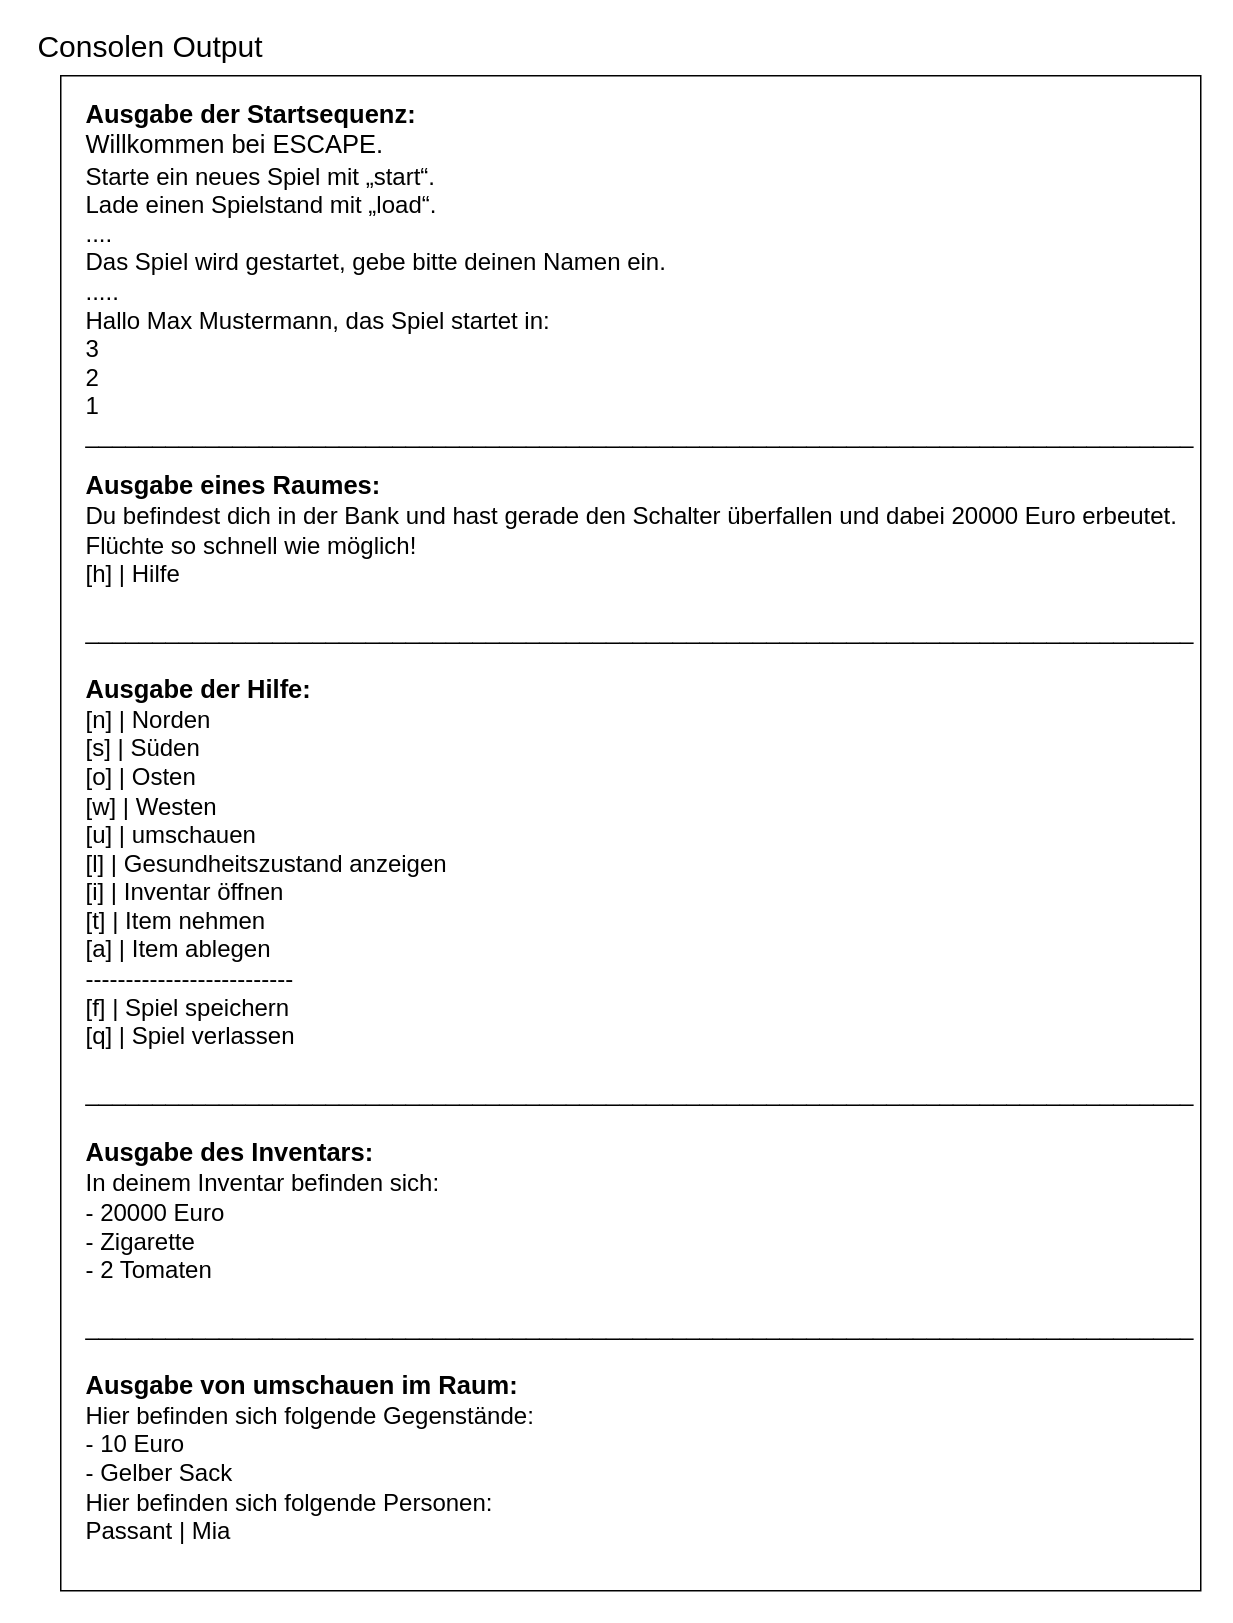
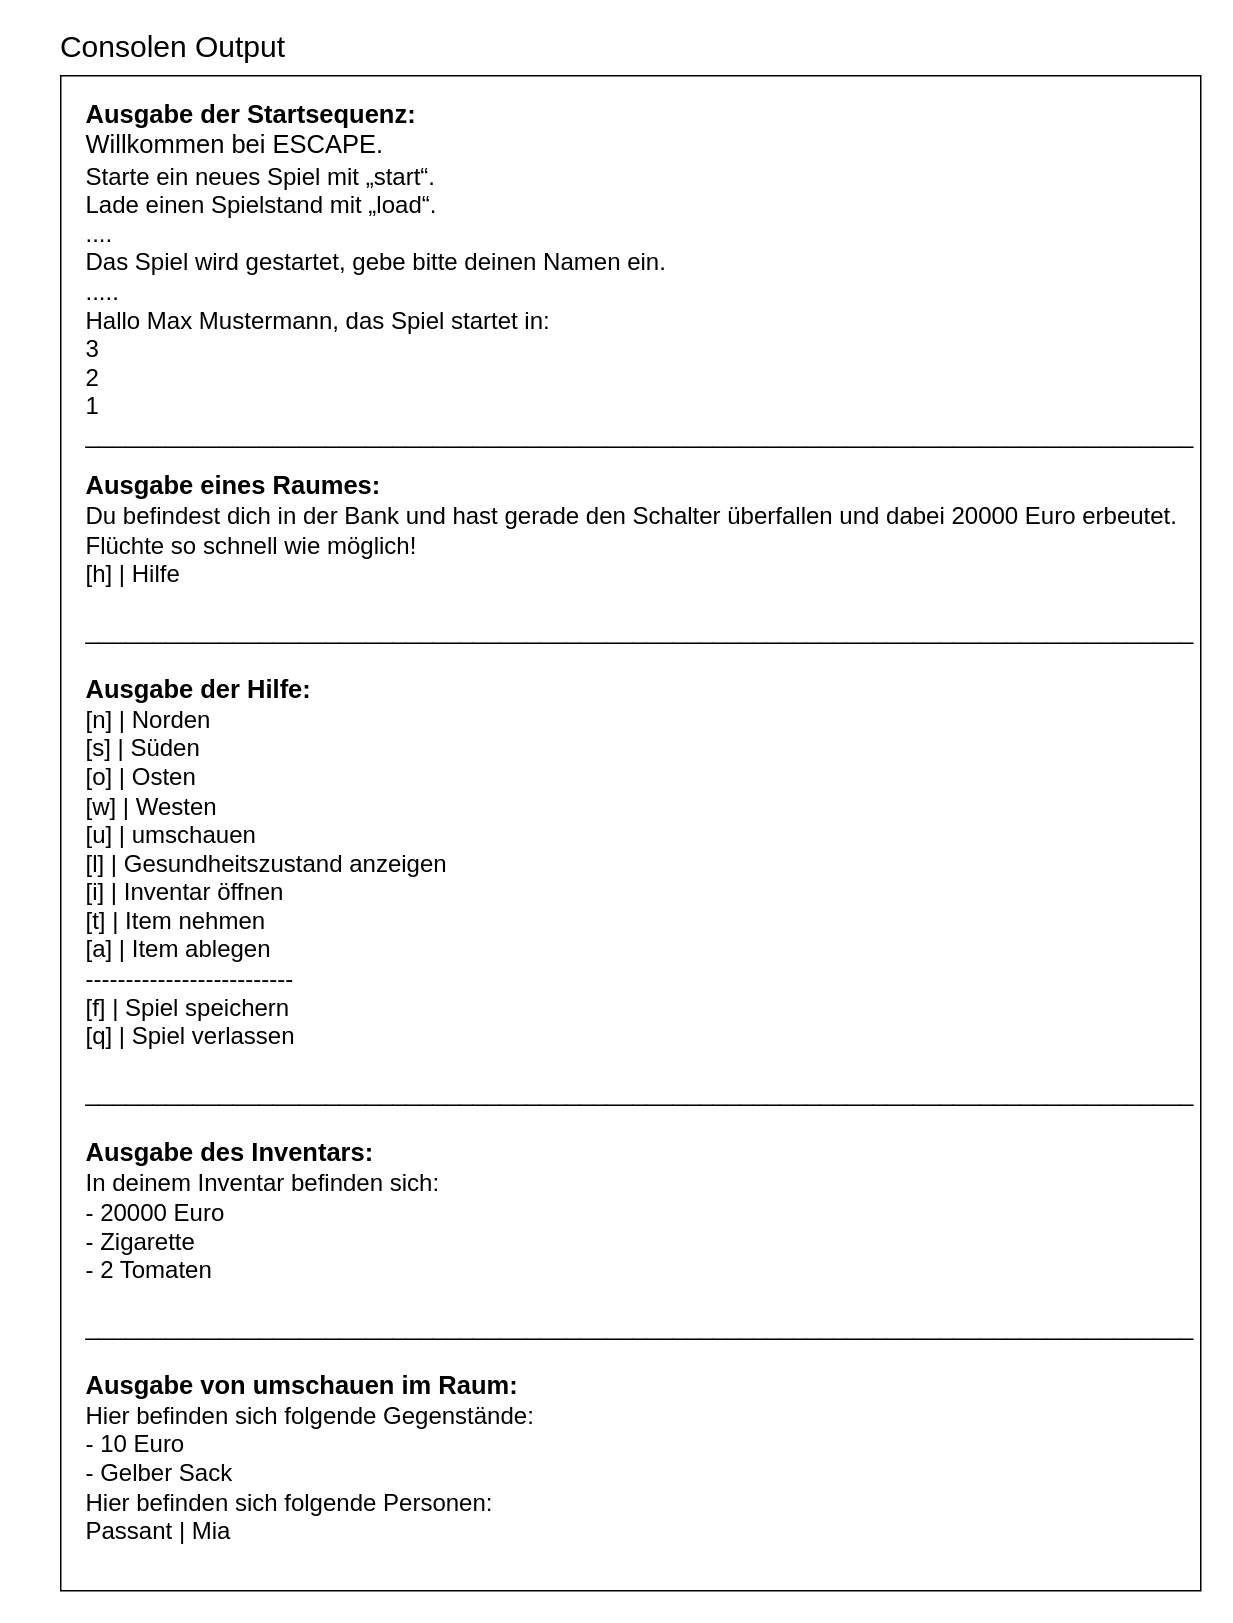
node "Consolen Output": moved (151, 46) -> (173, 46)
